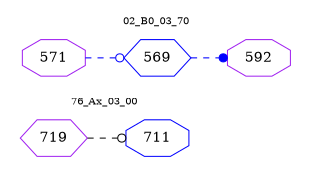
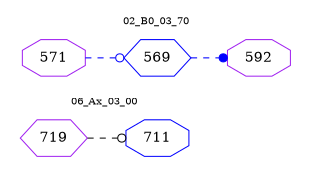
cluster "76_Ax_03_00": label "76_Ax_03_00" -> "06_Ax_03_00"
